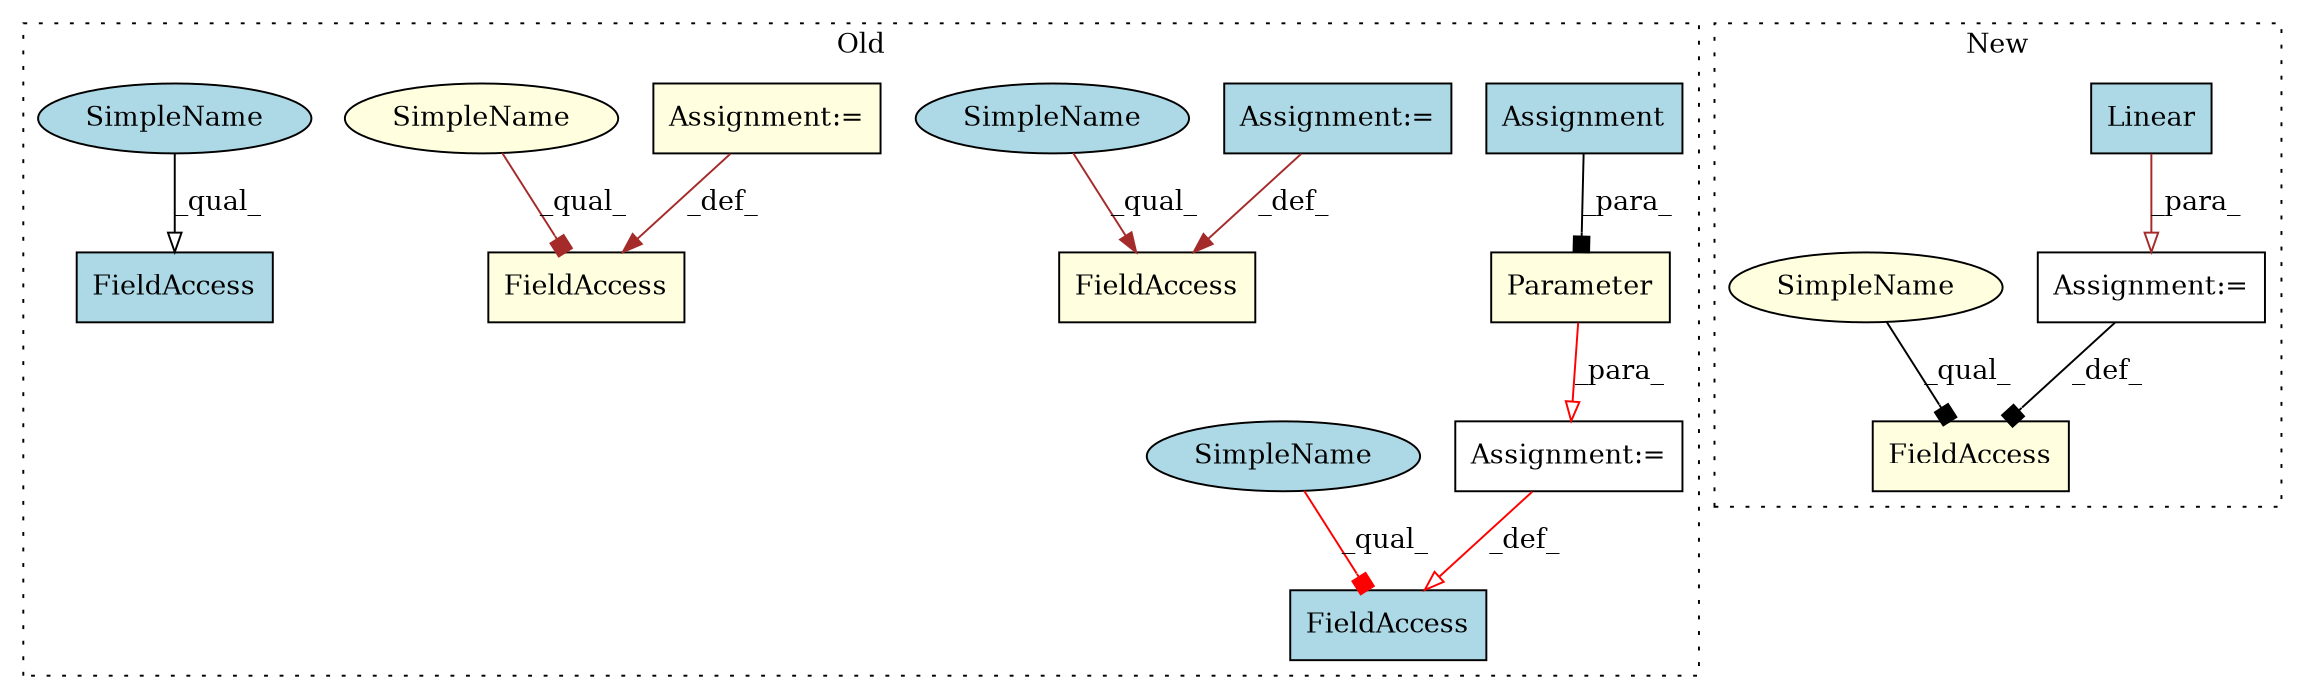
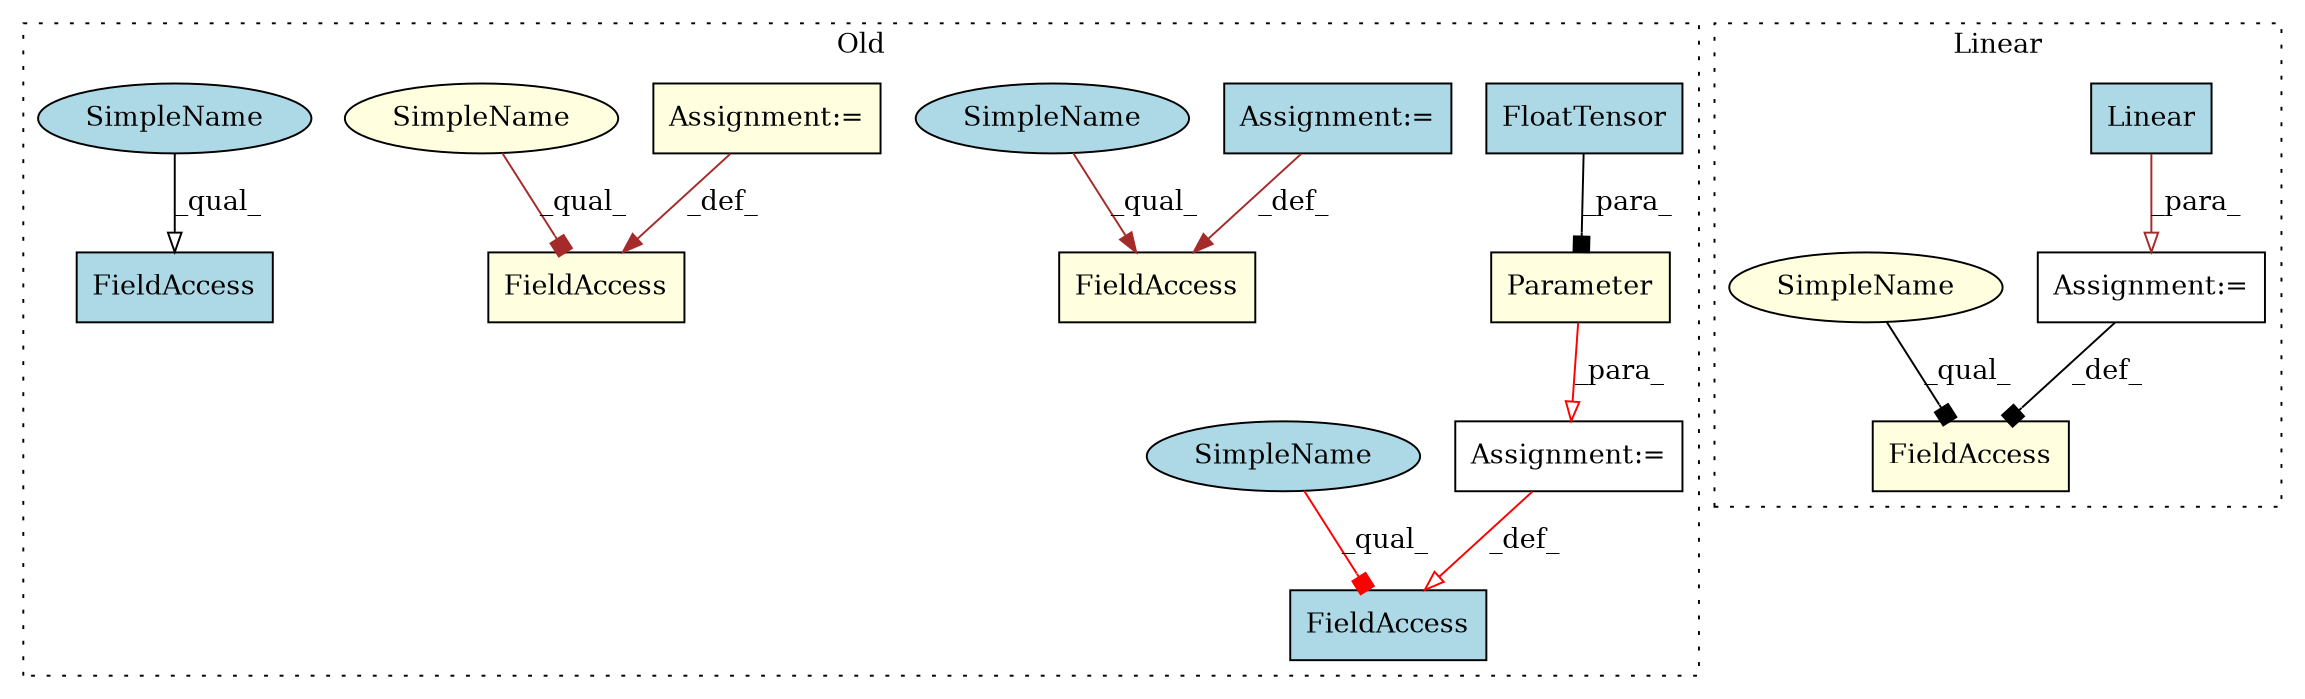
cluster "New": label "New" -> "Linear"
node "Assignment": label "Assignment" -> "FloatTensor"
